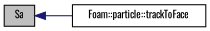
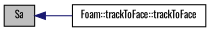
node "Foam::particle::trackToFace": label "Foam::particle::trackToFace" -> "Foam::trackToFace::trackToFace"
